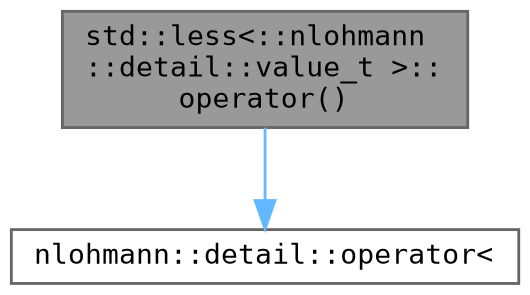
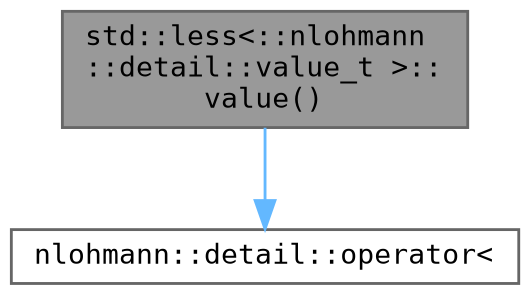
node "std::less<::nlohmann ::detail::value_t >:: operator()": label "std::less<::nlohmann ::detail::value_t >:: operator()" -> "std::less<::nlohmann ::detail::value_t >:: value()"
